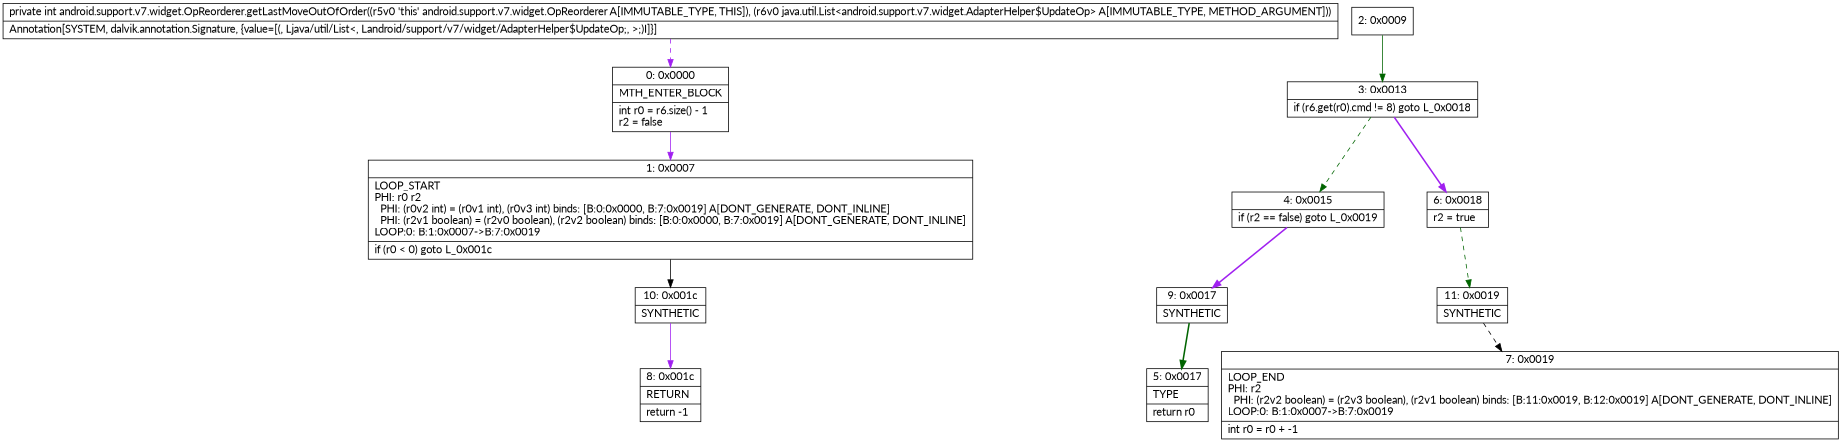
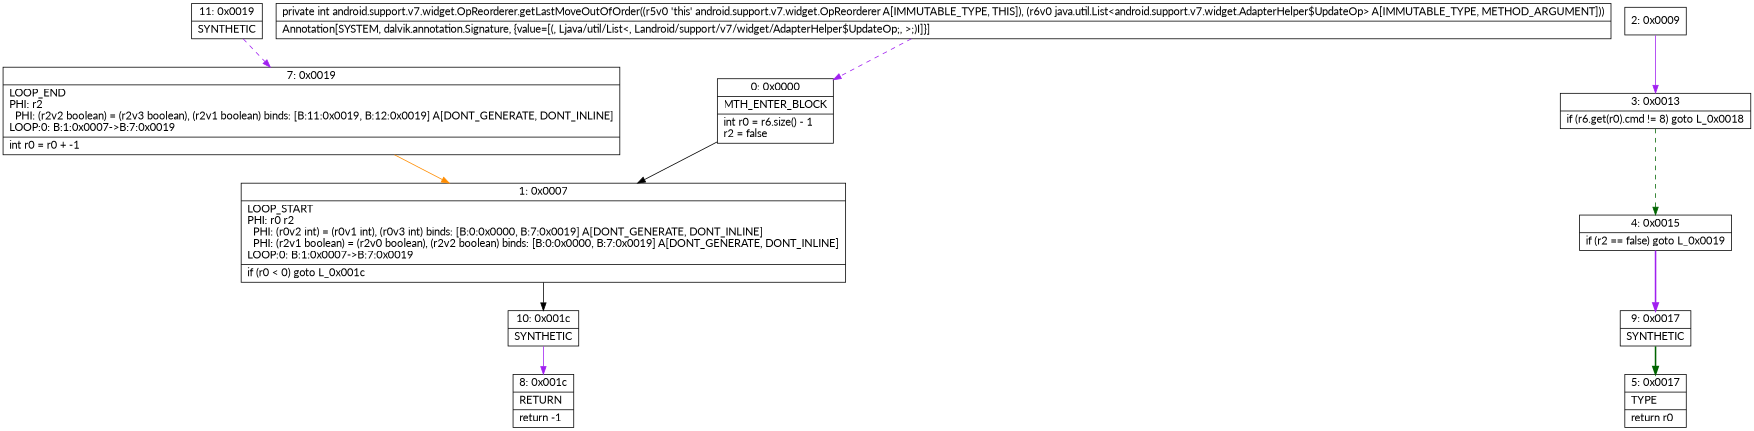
edge "2: 0x0009" -> "3: 0x0013": color darkgreen -> purple
edge "0: 0x0000" -> "1: 0x0007": color purple -> black
edge "7: 0x0019" -> "1: 0x0007": added
node "6: 0x0018": removed
edge "11: 0x0019" -> "7: 0x0019": color black -> purple
